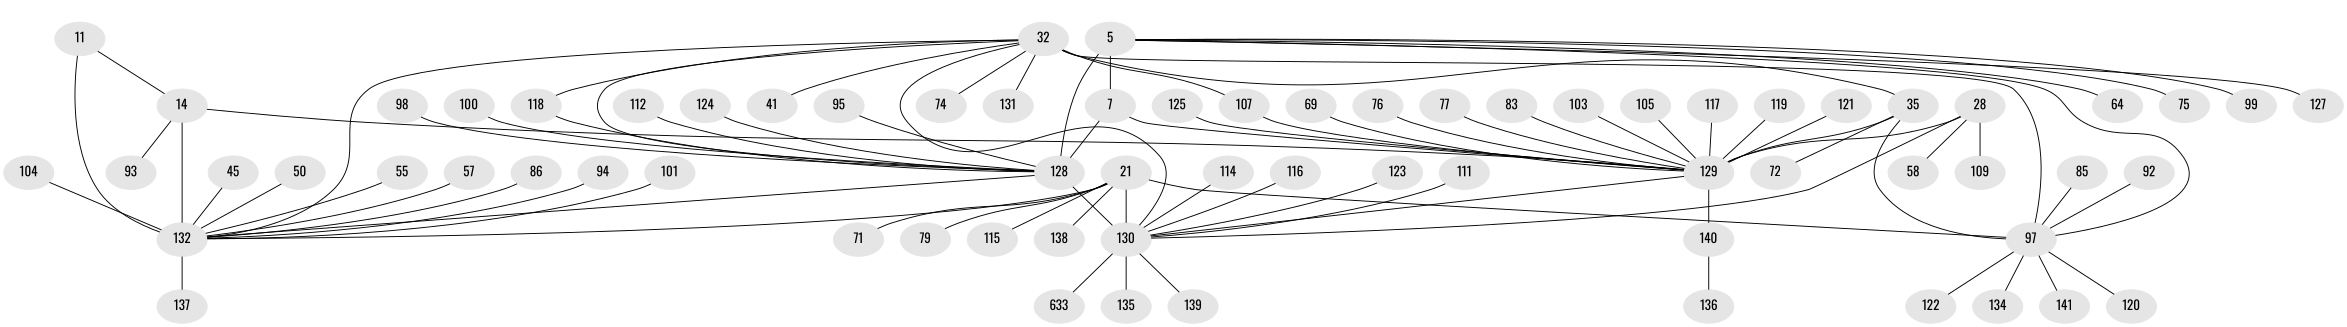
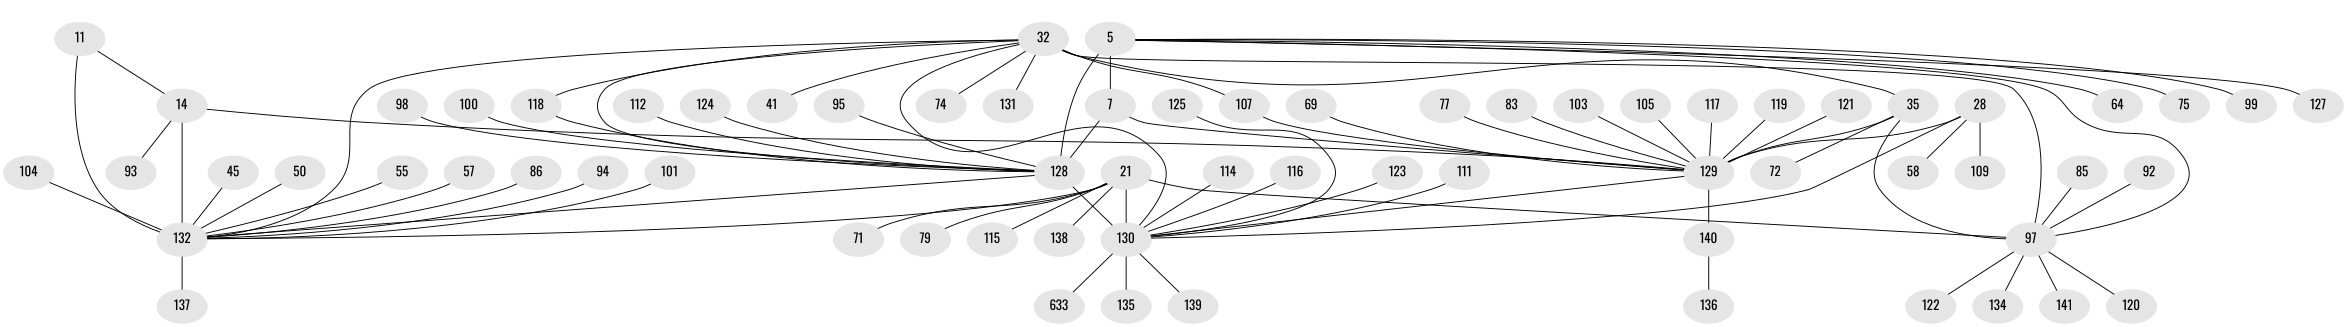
node "76": removed
edge "125" -- "129": now "125" -- "130"
